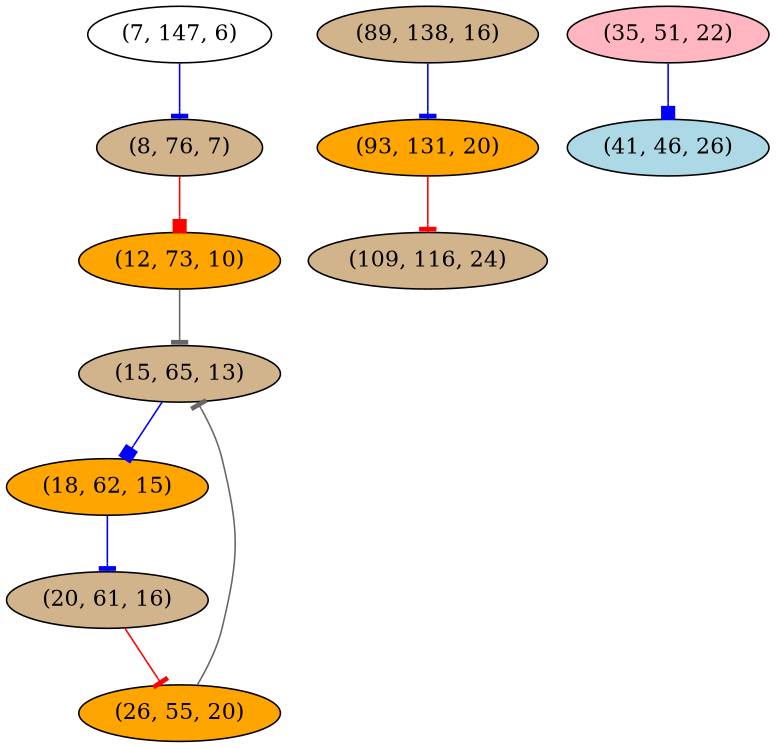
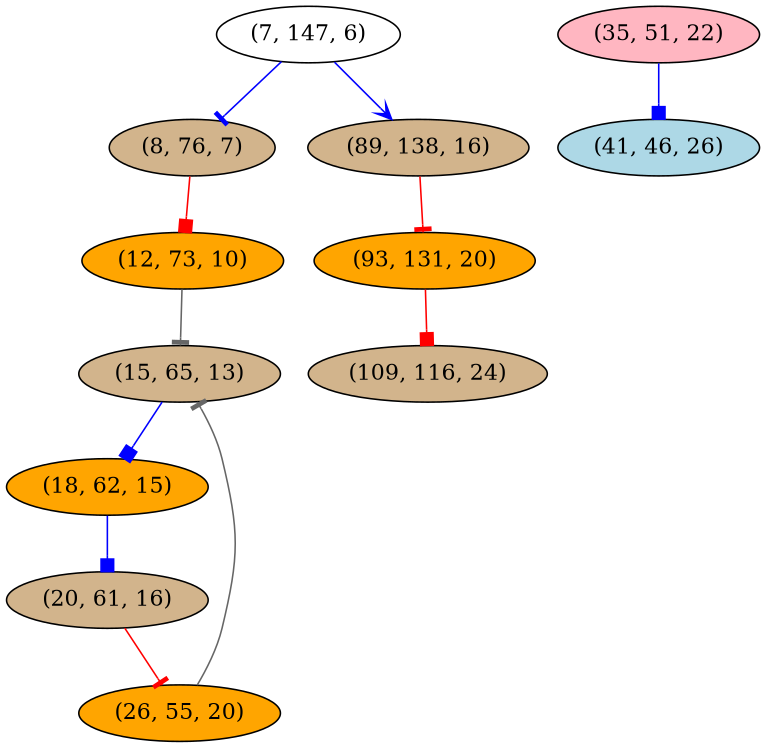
edge "(7, 147, 6)" -> "(89, 138, 16)": added
edge "(89, 138, 16)" -> "(93, 131, 20)": color blue -> red
edge "(93, 131, 20)" -> "(109, 116, 24)": arrowhead tee -> box
edge "(18, 62, 15)" -> "(20, 61, 16)": arrowhead tee -> box
